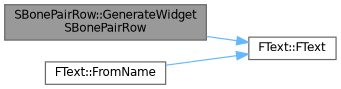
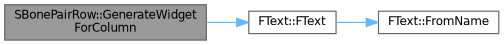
node "SBonePairRow::GenerateWidget SBonePairRow": label "SBonePairRow::GenerateWidget SBonePairRow" -> "SBonePairRow::GenerateWidget ForColumn"
edge "FText::FromName" -> "FText::FText": reversed
